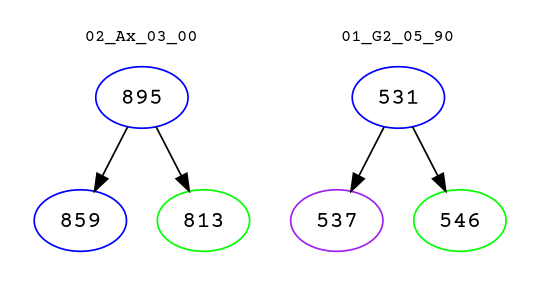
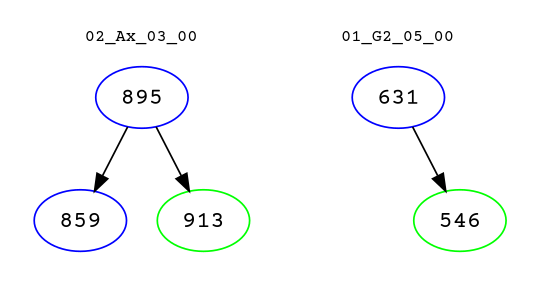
cluster "01_G2_05_90": label "01_G2_05_90" -> "01_G2_05_00"
node "531": label "531" -> "631"
node "813": label "813" -> "913"
node "537": removed
